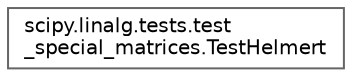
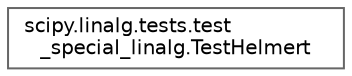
node "scipy.linalg.tests.test _special_matrices.TestHelmert": label "scipy.linalg.tests.test _special_matrices.TestHelmert" -> "scipy.linalg.tests.test _special_linalg.TestHelmert"
